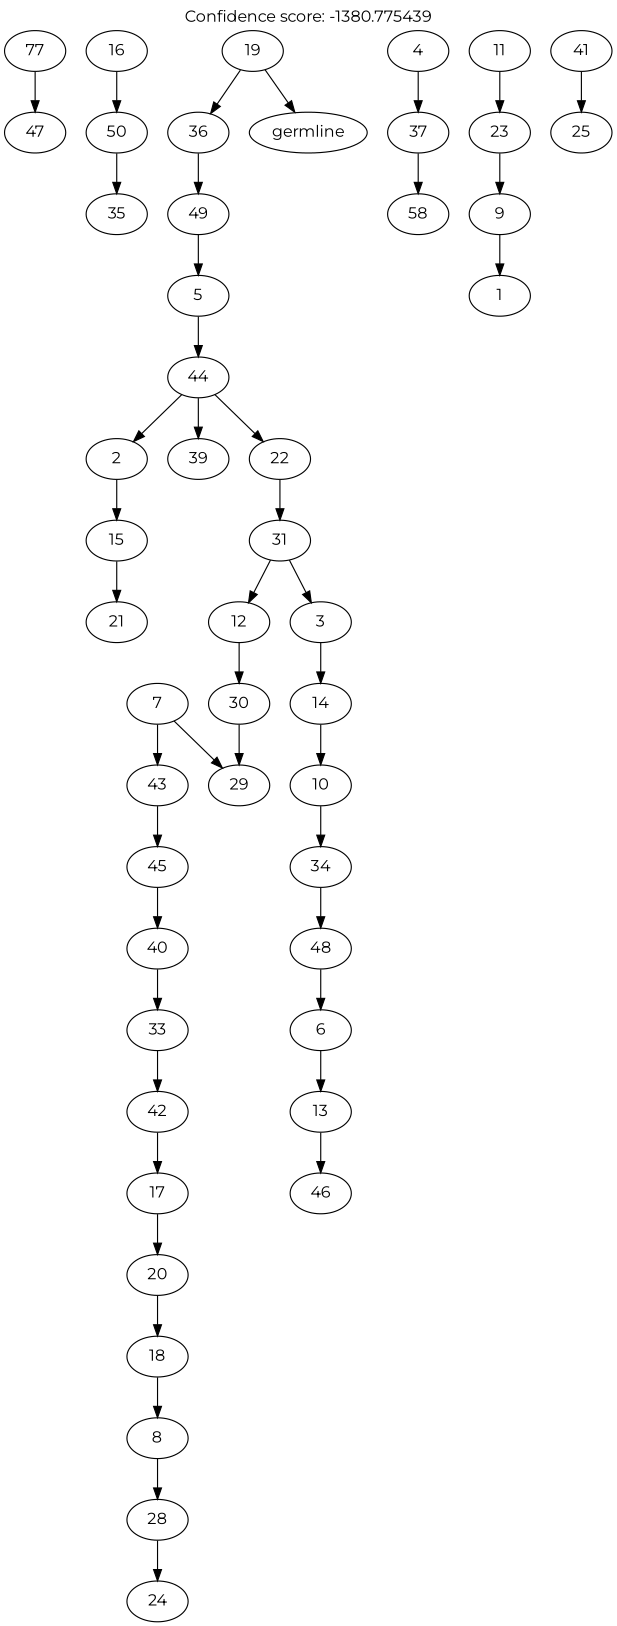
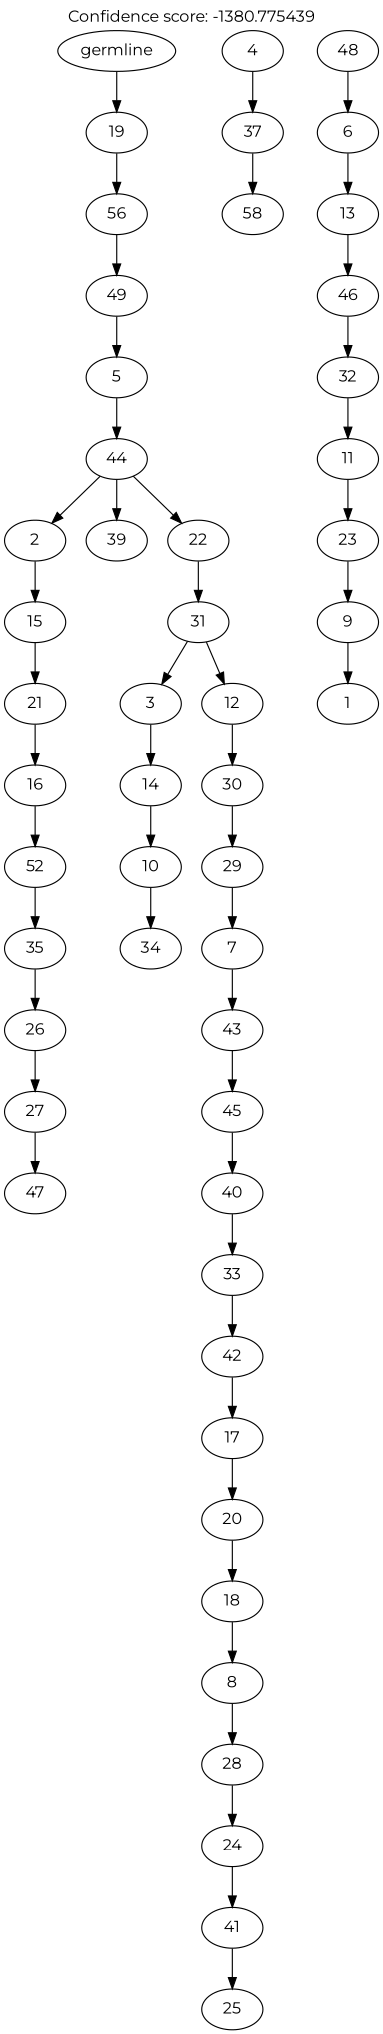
node "77": label "77" -> "27"
edge "19" -> "germline": reversed
node "50": label "50" -> "52"
node "36": label "36" -> "56"
node "32": added
edge "21" -> "16": added
edge "7" -> "29": reversed
edge "34" -> "48": removed
node "26": added
edge "24" -> "41": added
